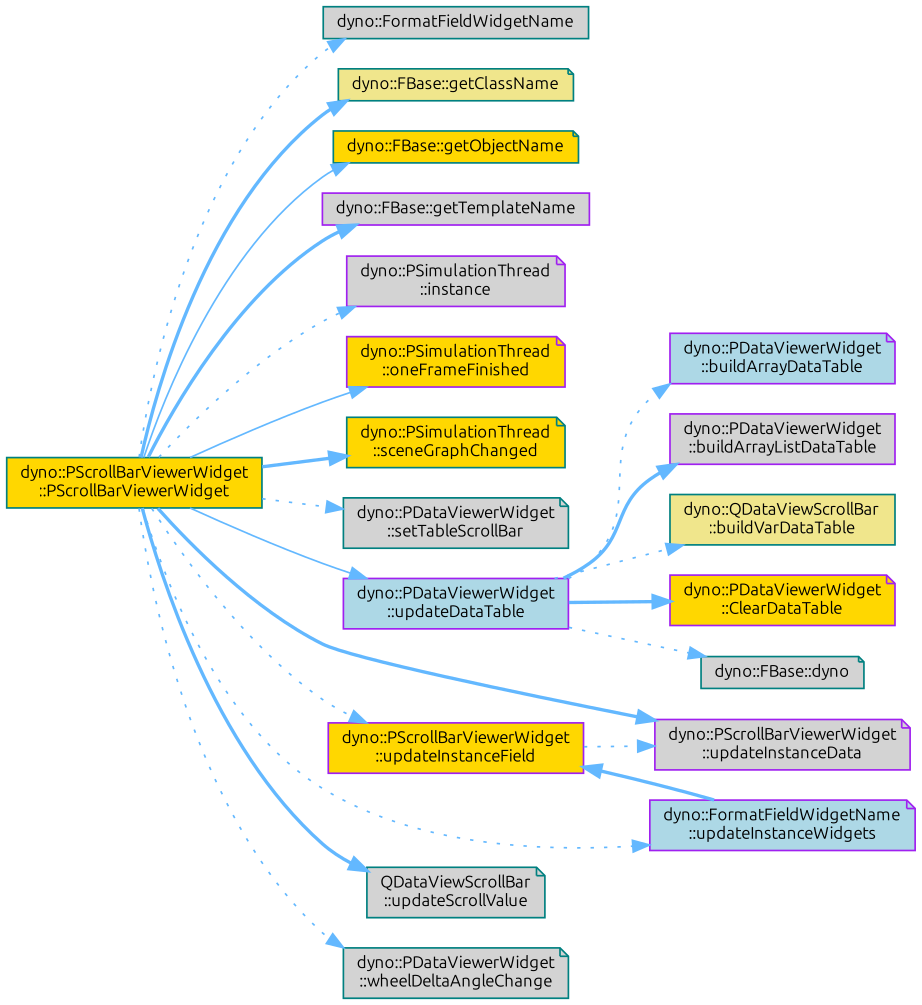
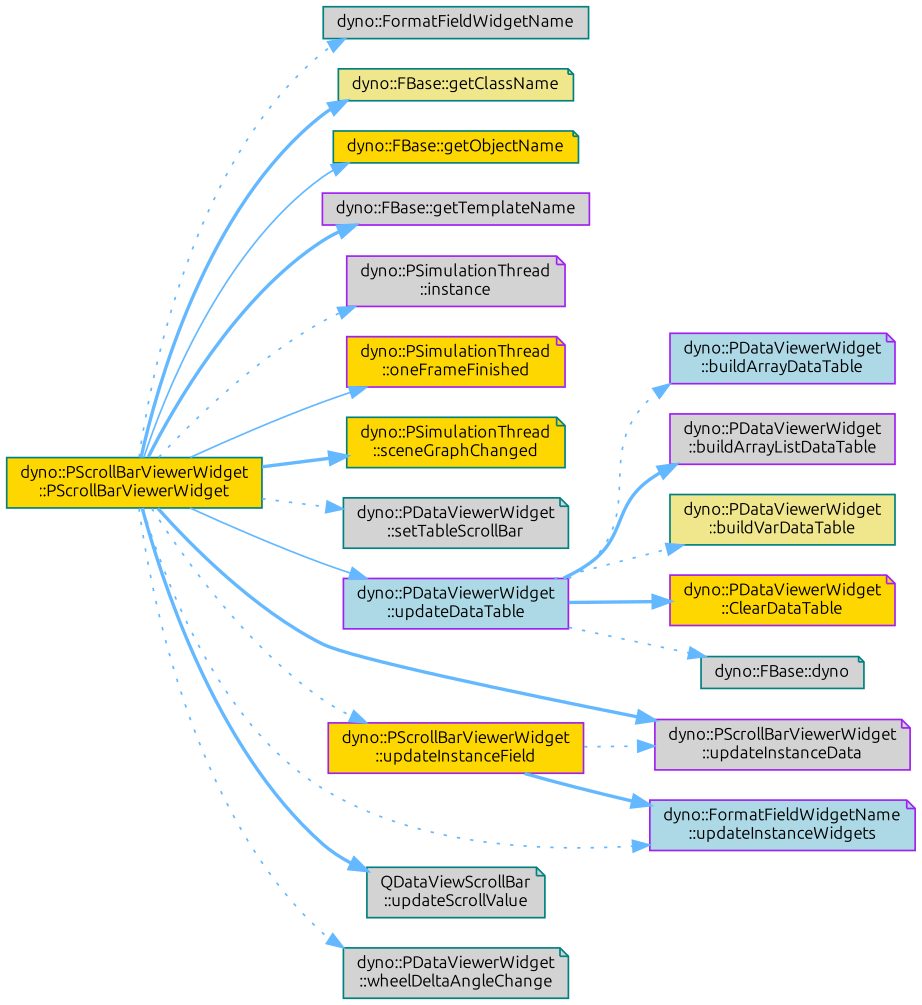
node "dyno::QDataViewScrollBar ::buildVarDataTable": label "dyno::QDataViewScrollBar ::buildVarDataTable" -> "dyno::PDataViewerWidget ::buildVarDataTable"
edge "dyno::FormatFieldWidgetName ::updateInstanceWidgets" -> "dyno::PScrollBarViewerWidget ::updateInstanceField": reversed
